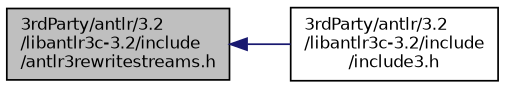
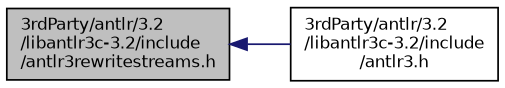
node "3rdParty/antlr/3.2 /libantlr3c-3.2/include /include3.h": label "3rdParty/antlr/3.2 /libantlr3c-3.2/include /include3.h" -> "3rdParty/antlr/3.2 /libantlr3c-3.2/include /antlr3.h"
